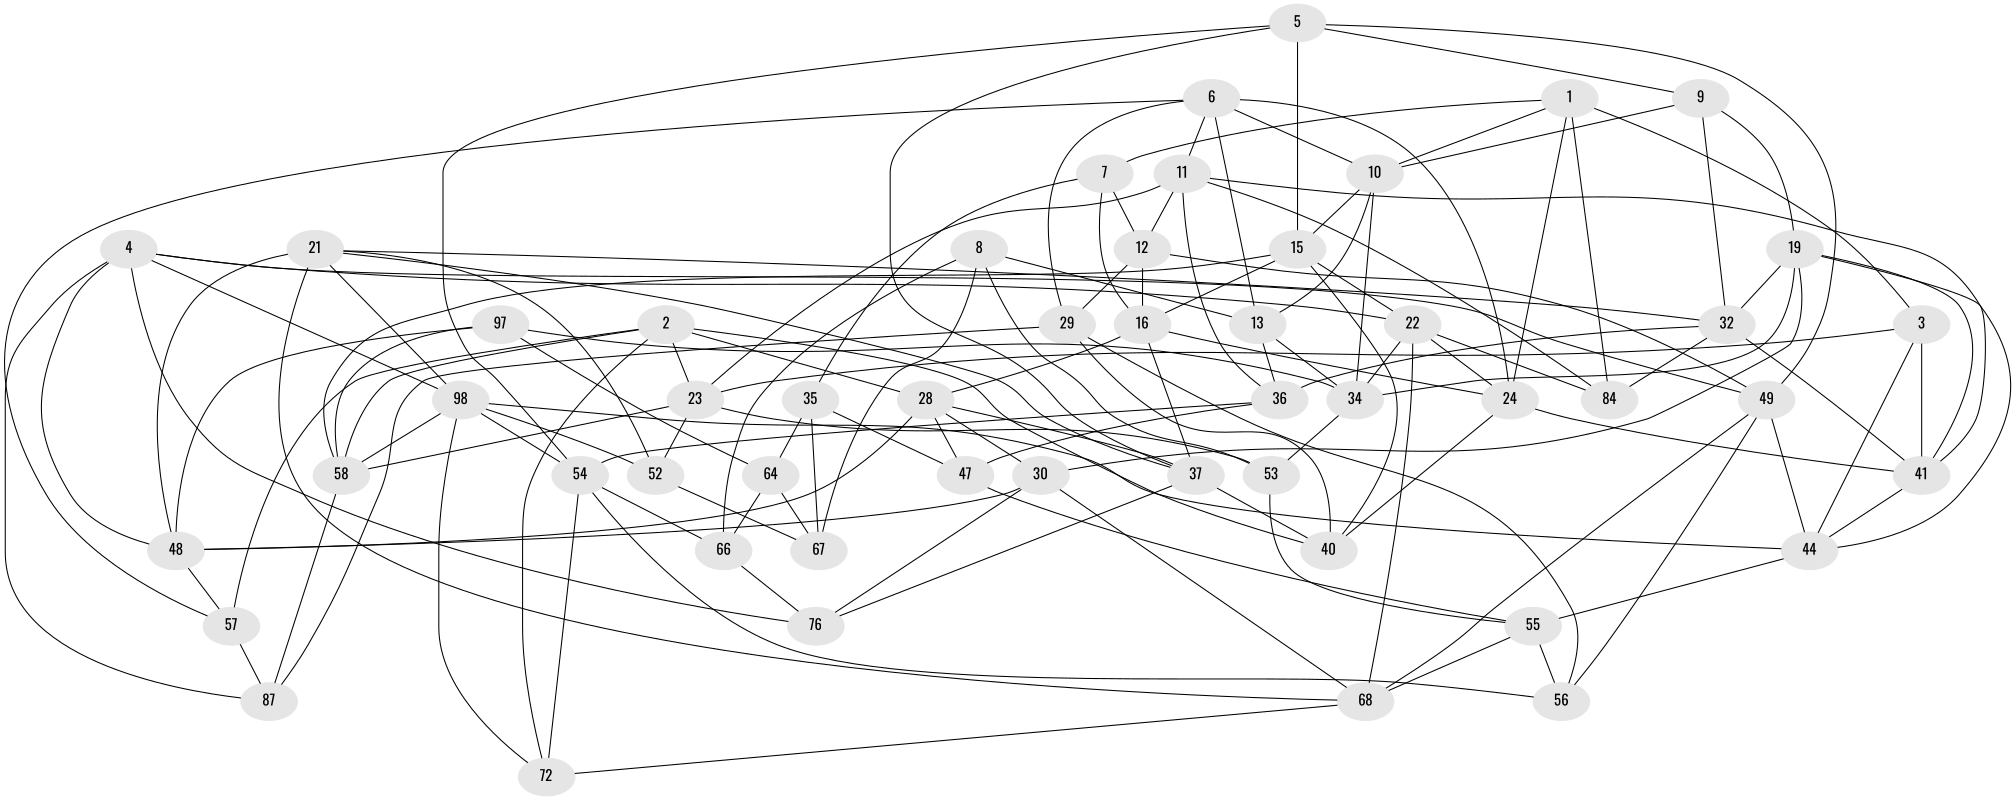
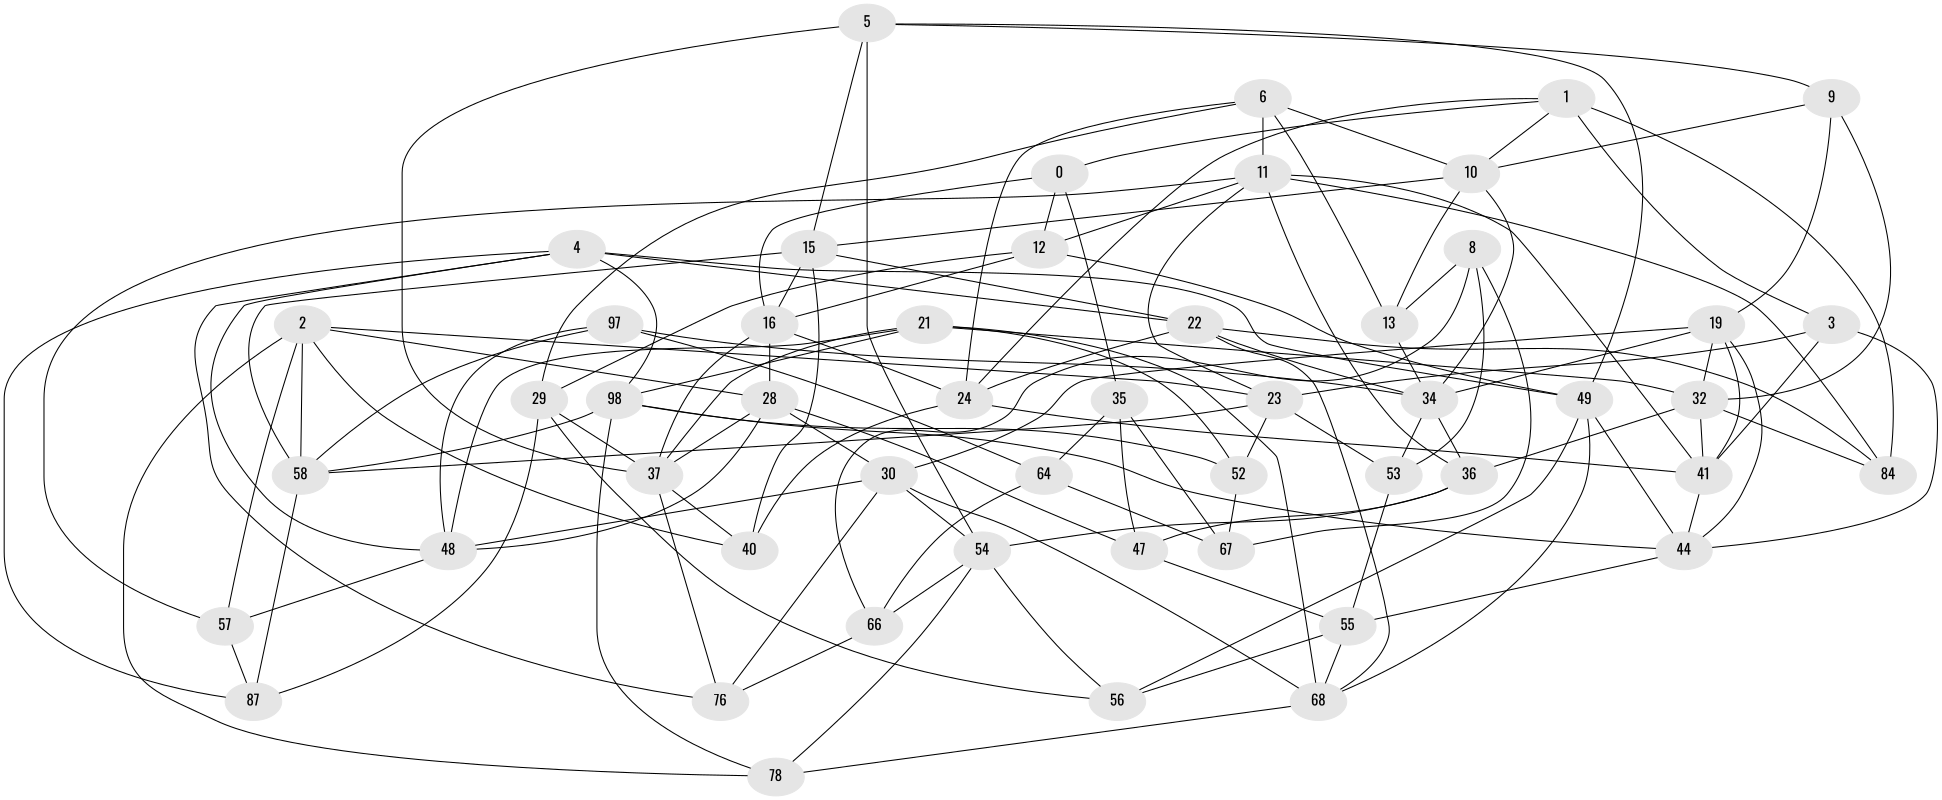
edge "6" -- "57": now "11" -- "57"
node "7": label "7" -> "0"
edge "13" -- "36": now "34" -- "36"
edge "29" -- "40": now "29" -- "37"
edge "98" -- "54": now "30" -- "54"
node "72": label "72" -> "78"
